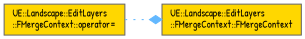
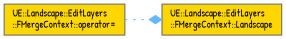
node "UE::Landscape::EditLayers ::FMergeContext::FMergeContext": label "UE::Landscape::EditLayers ::FMergeContext::FMergeContext" -> "UE::Landscape::EditLayers ::FMergeContext::Landscape"
